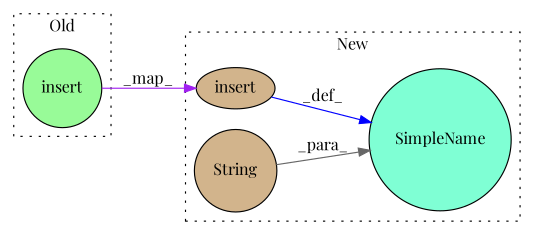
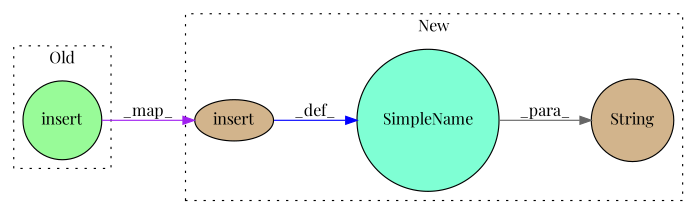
edge "String" -> "SimpleName": reversed
